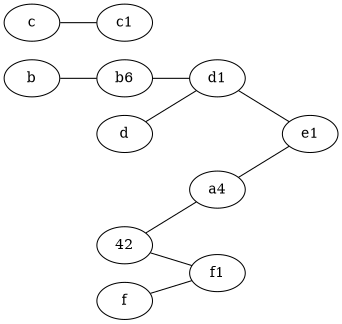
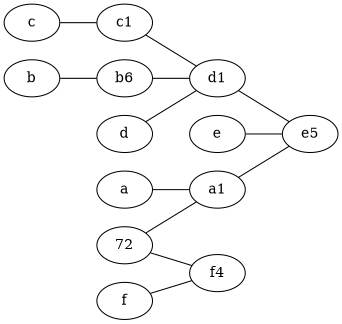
edge "c1" -- "d1": added
node "e": added
node "e1": label "e1" -> "e5"
node "a": added
node "a4": label "a4" -> "a1"
node "42": label "42" -> "72"
node "f1": label "f1" -> "f4"
